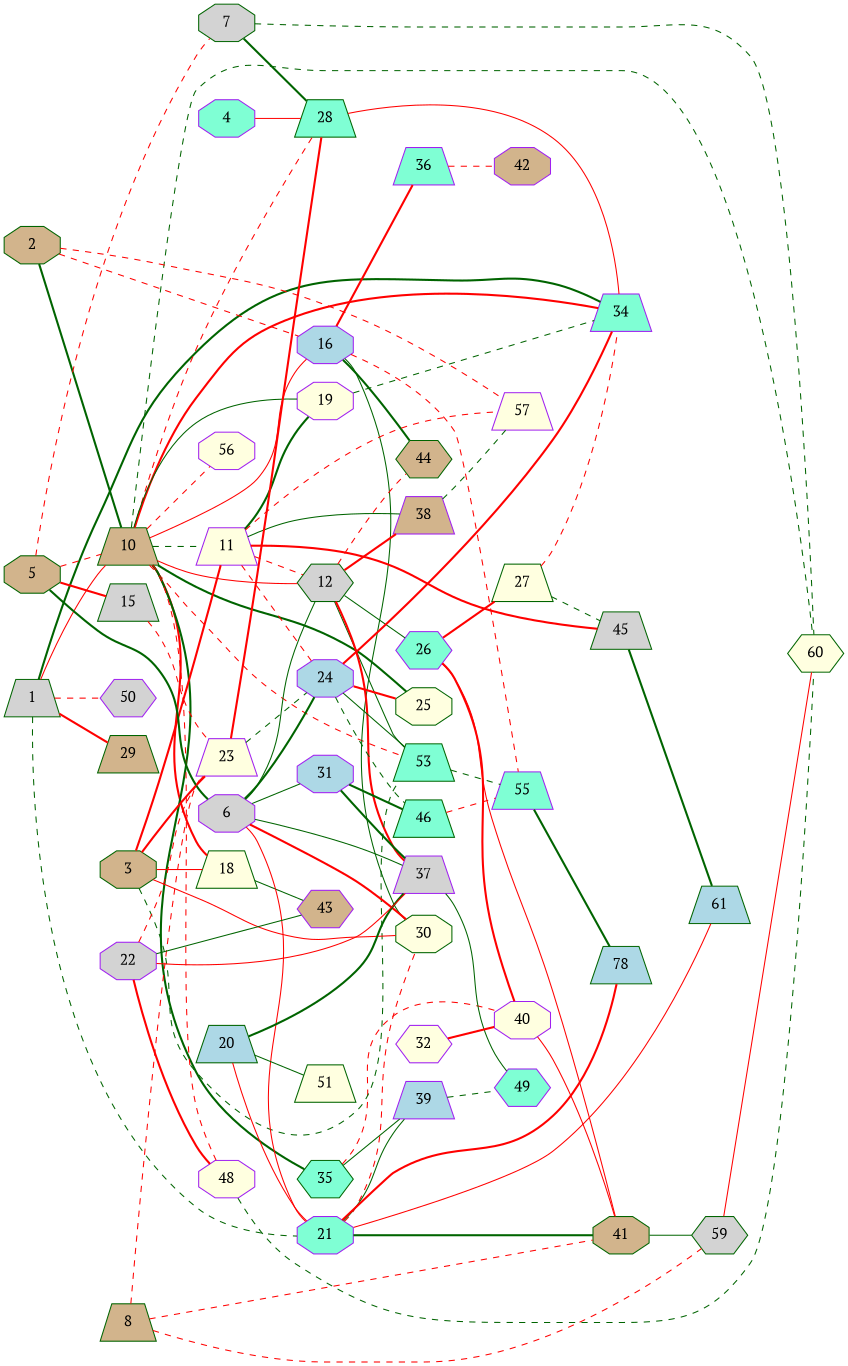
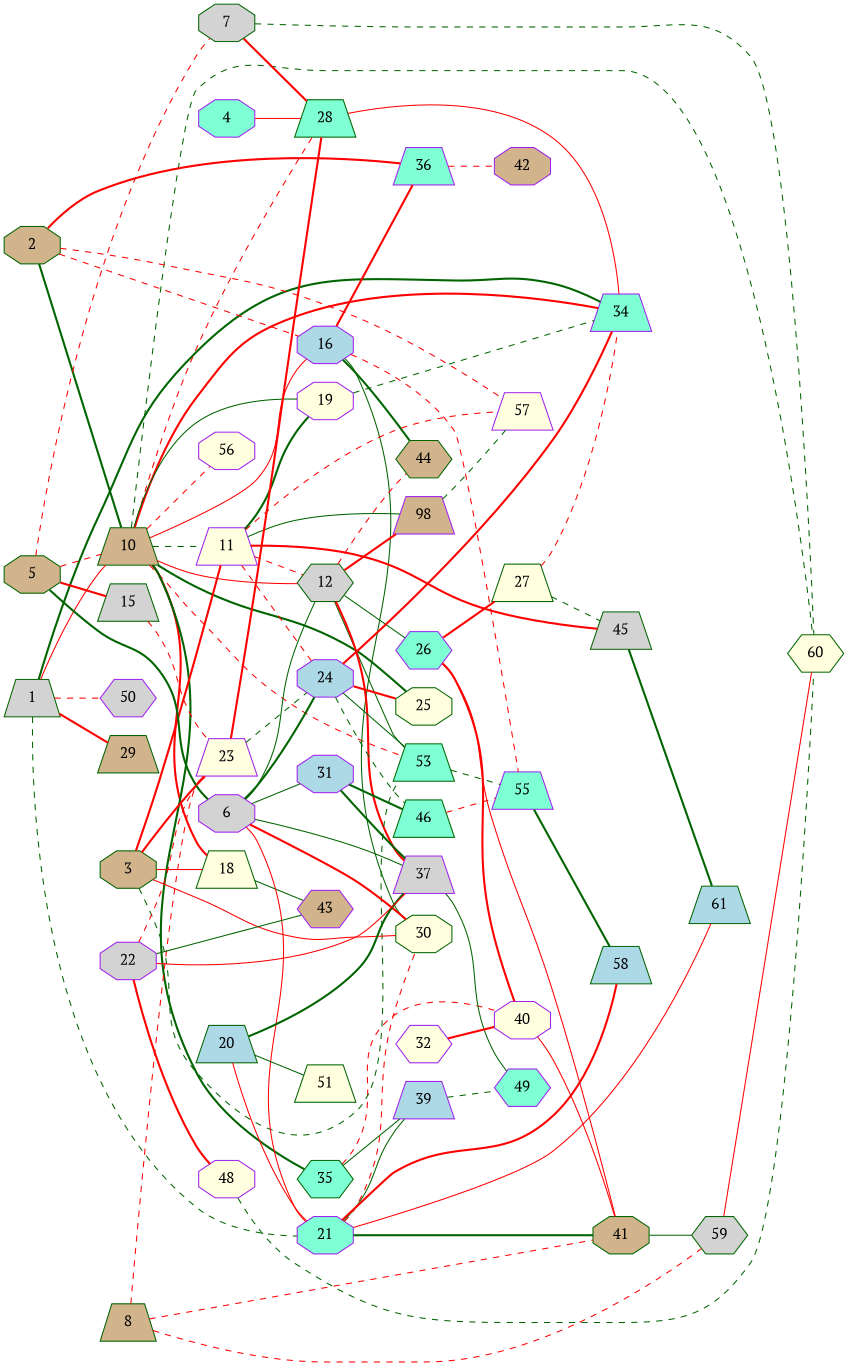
edge "7" -- "28": color darkgreen -> red
edge "36" -- "2": added
node "38": label "38" -> "98"
edge "10" -- "48": removed
node "78": label "78" -> "58"
